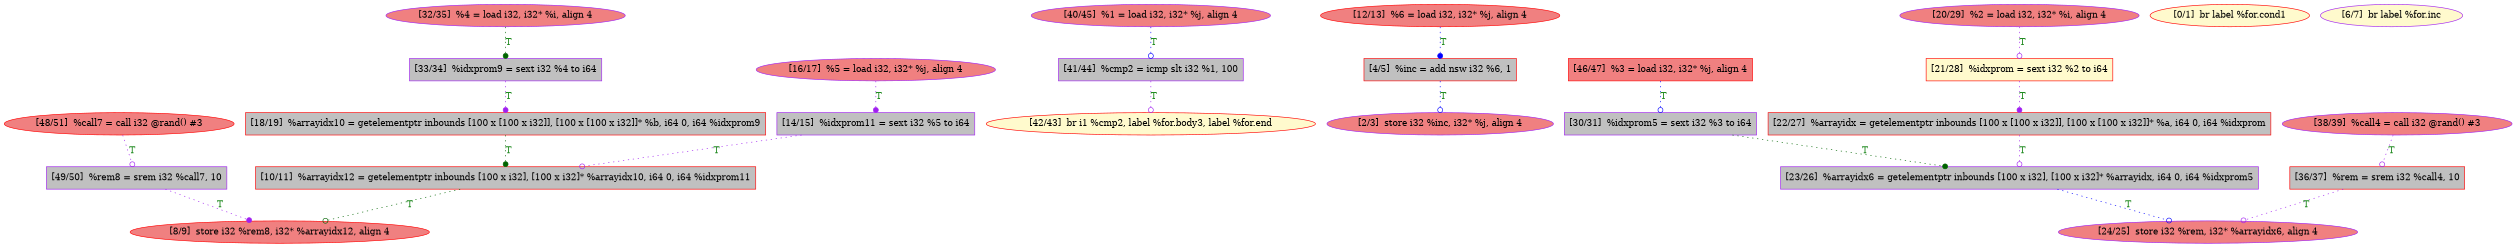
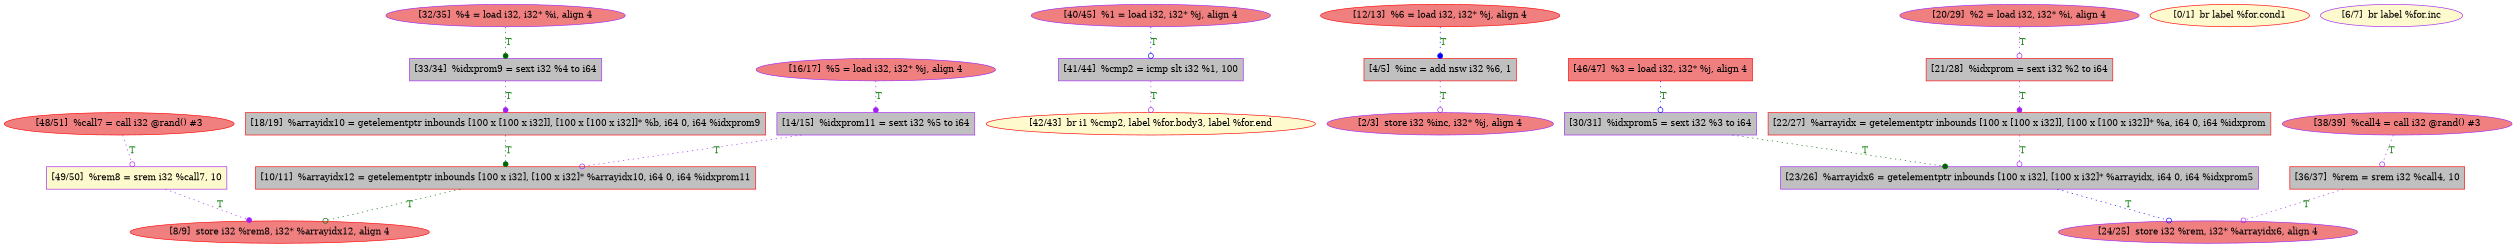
node "[21/28]  %idxprom = sext i32 %2 to i64": fillcolor lemonchiffon -> grey
edge "[4/5]  %inc = add nsw i32 %6, 1" -> "[2/3]  store i32 %inc, i32* %j, align 4": color blue -> purple
node "[49/50]  %rem8 = srem i32 %call7, 10": fillcolor grey -> lemonchiffon
